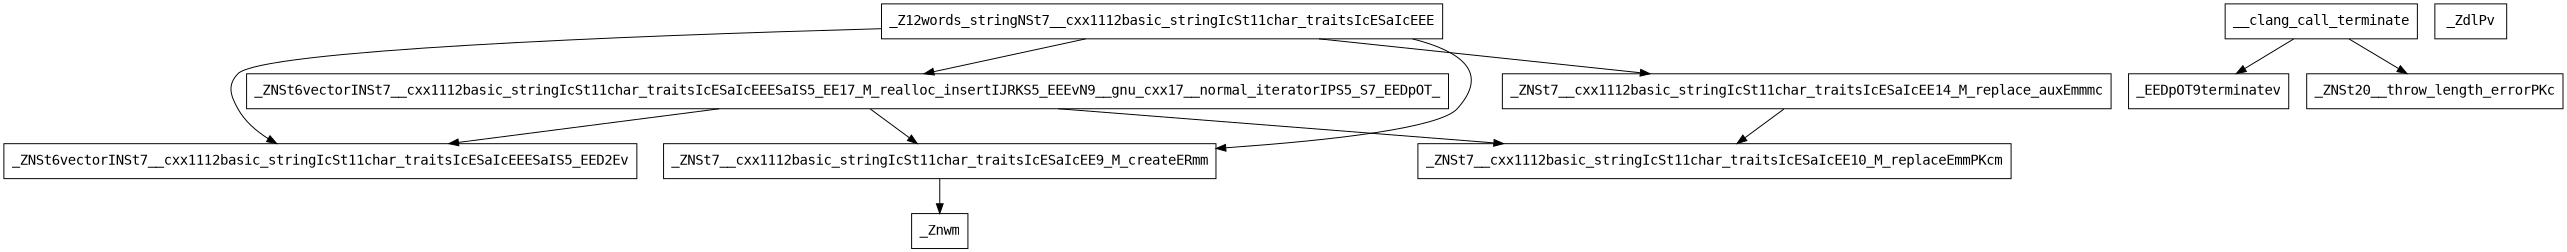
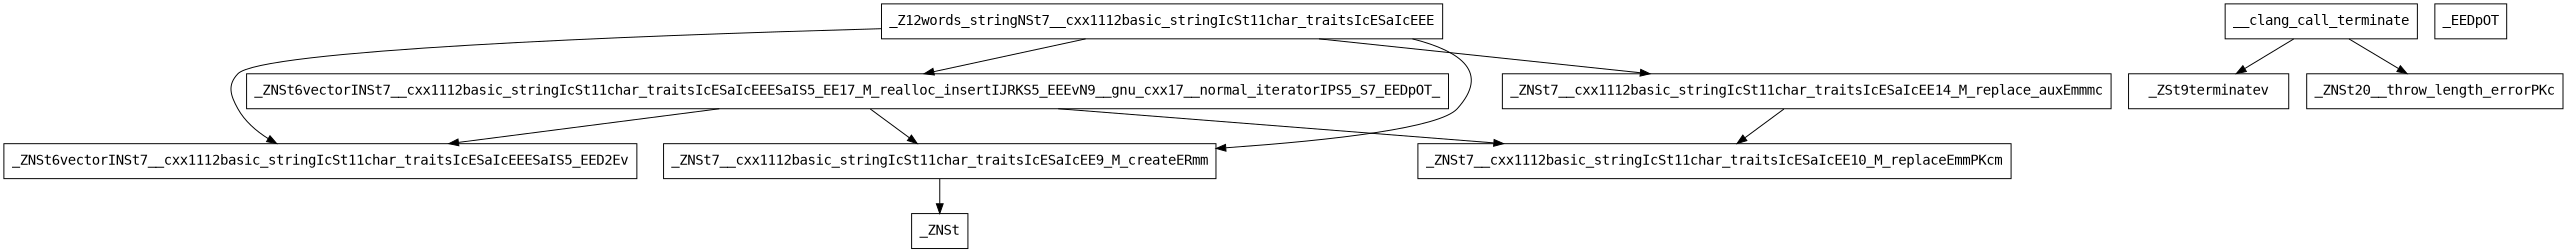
node "_ZdlPv": label "_ZdlPv" -> "_EEDpOT"
node "_EEDpOT9terminatev": label "_EEDpOT9terminatev" -> "_ZSt9terminatev"
node "_Znwm": label "_Znwm" -> "_ZNSt"
